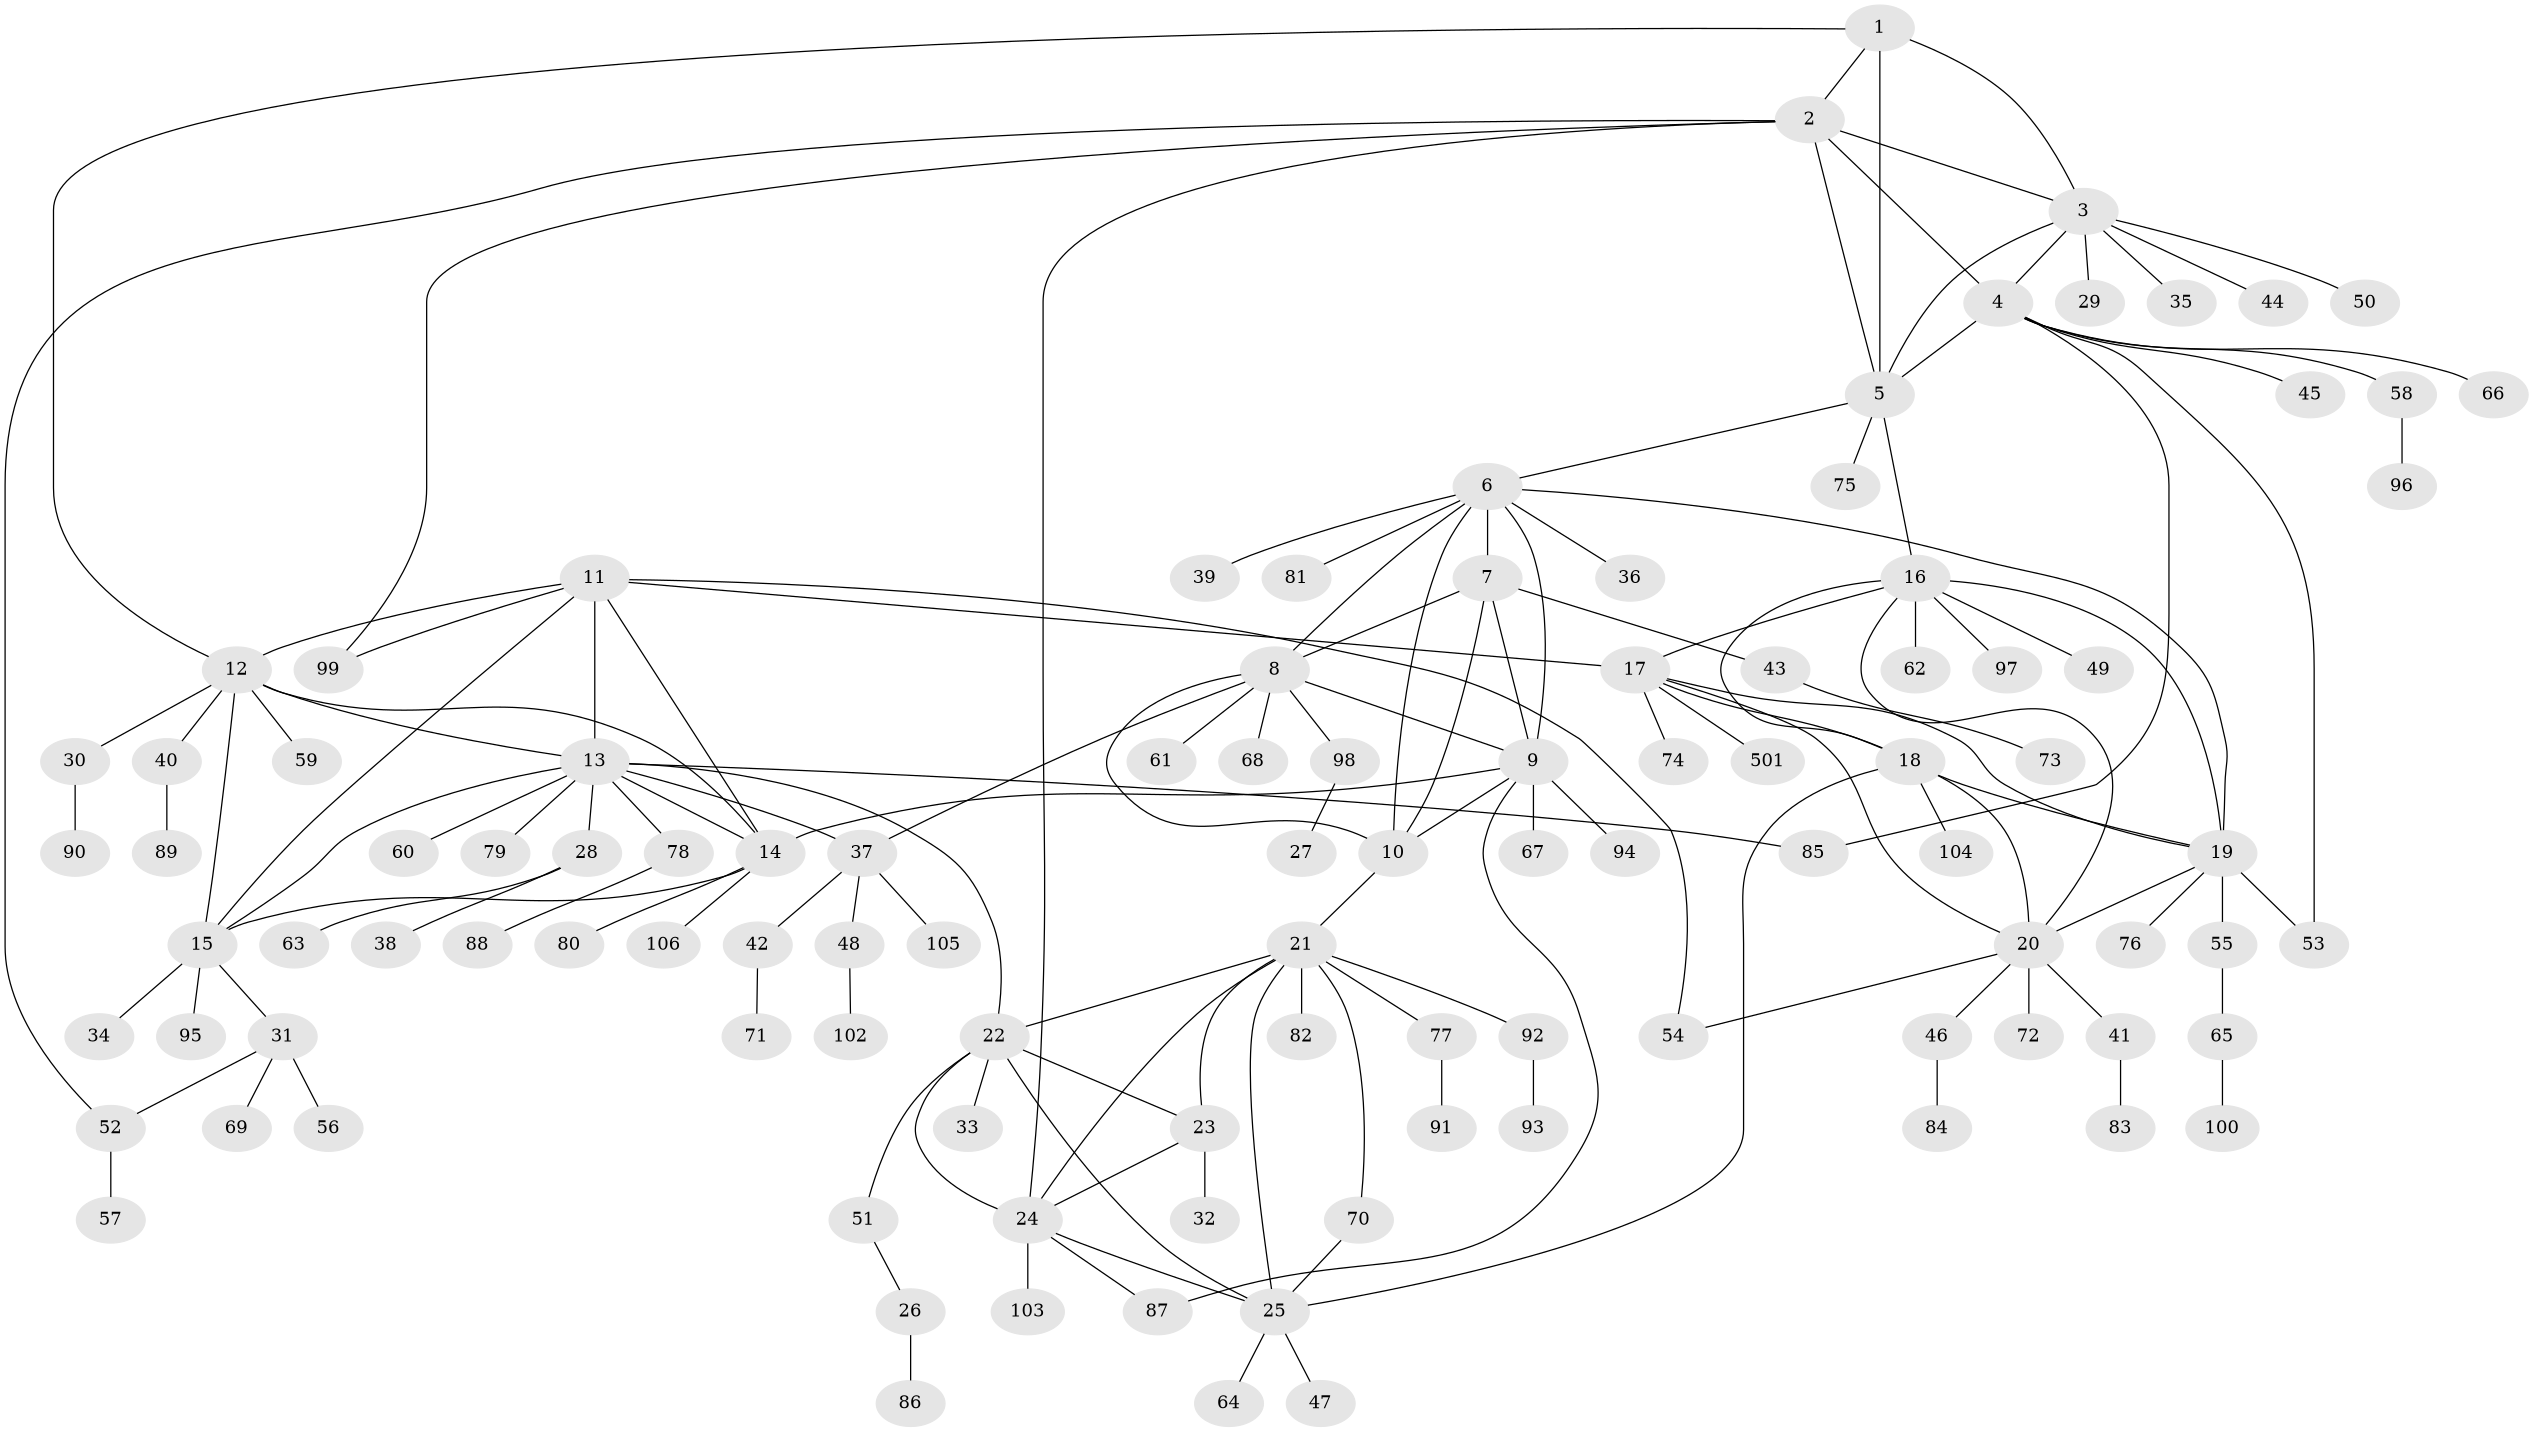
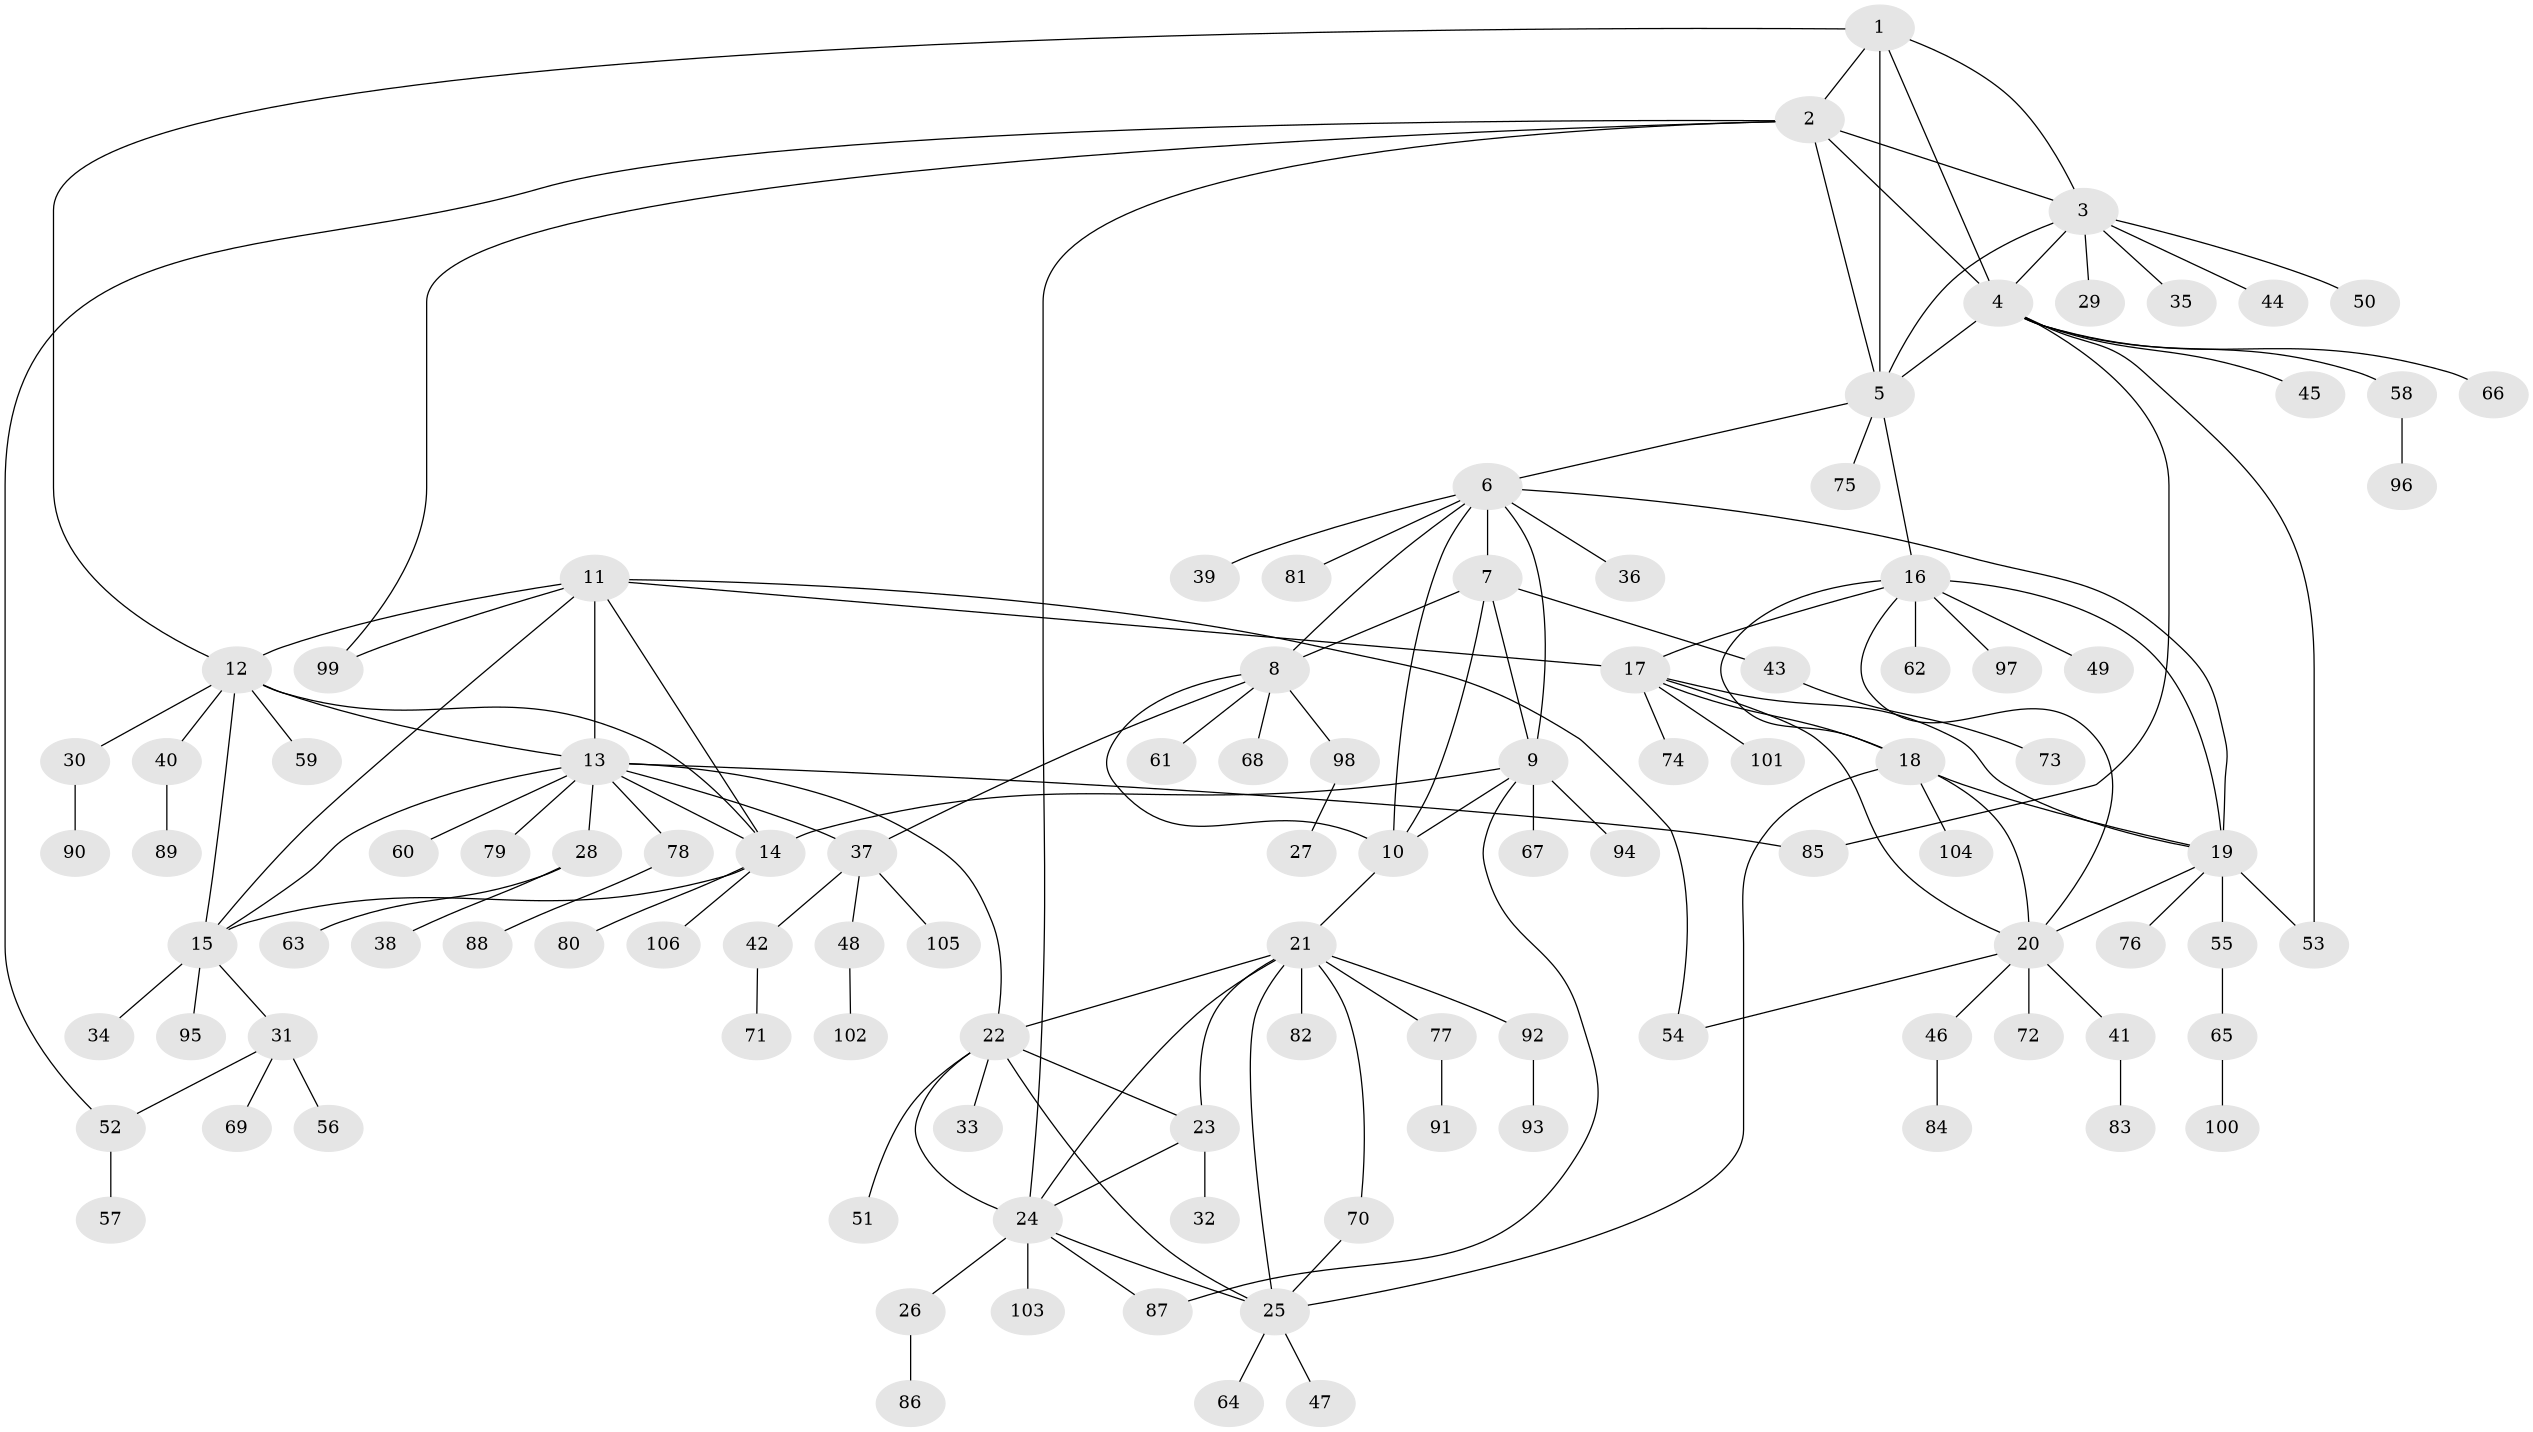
edge "1" -- "4": added
edge "8" -- "9": removed
node "501": label "501" -> "101"
edge "51" -- "26": now "24" -- "26"
